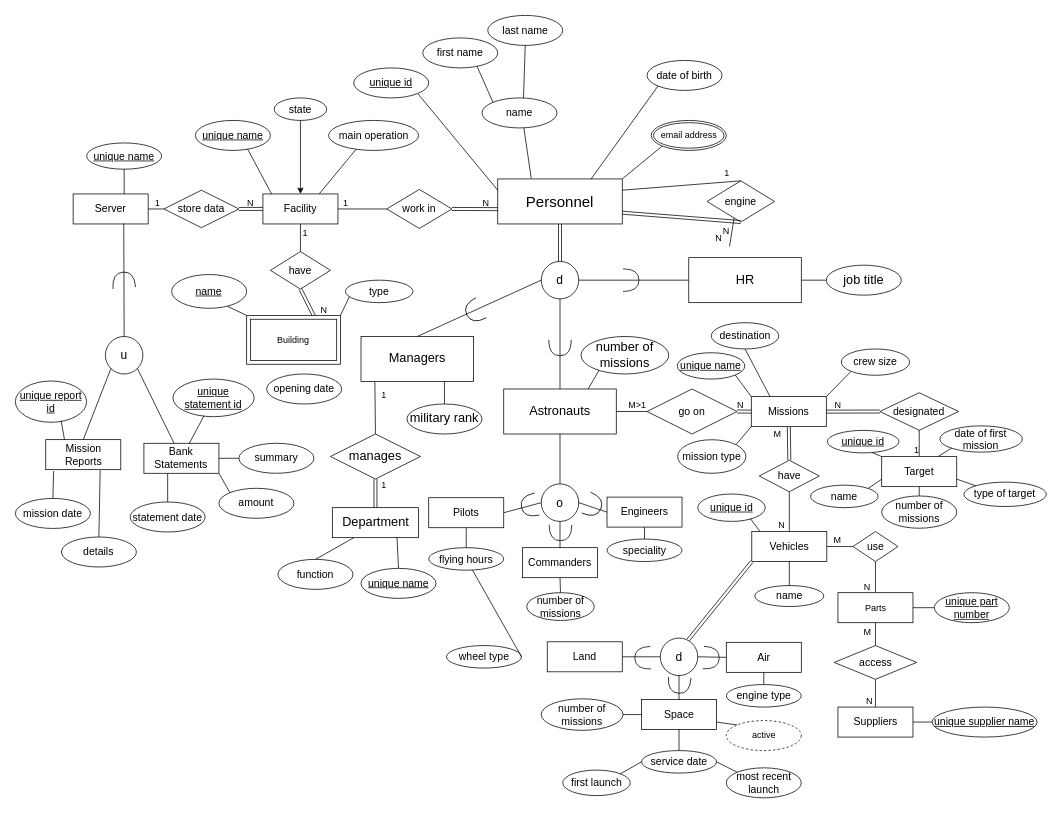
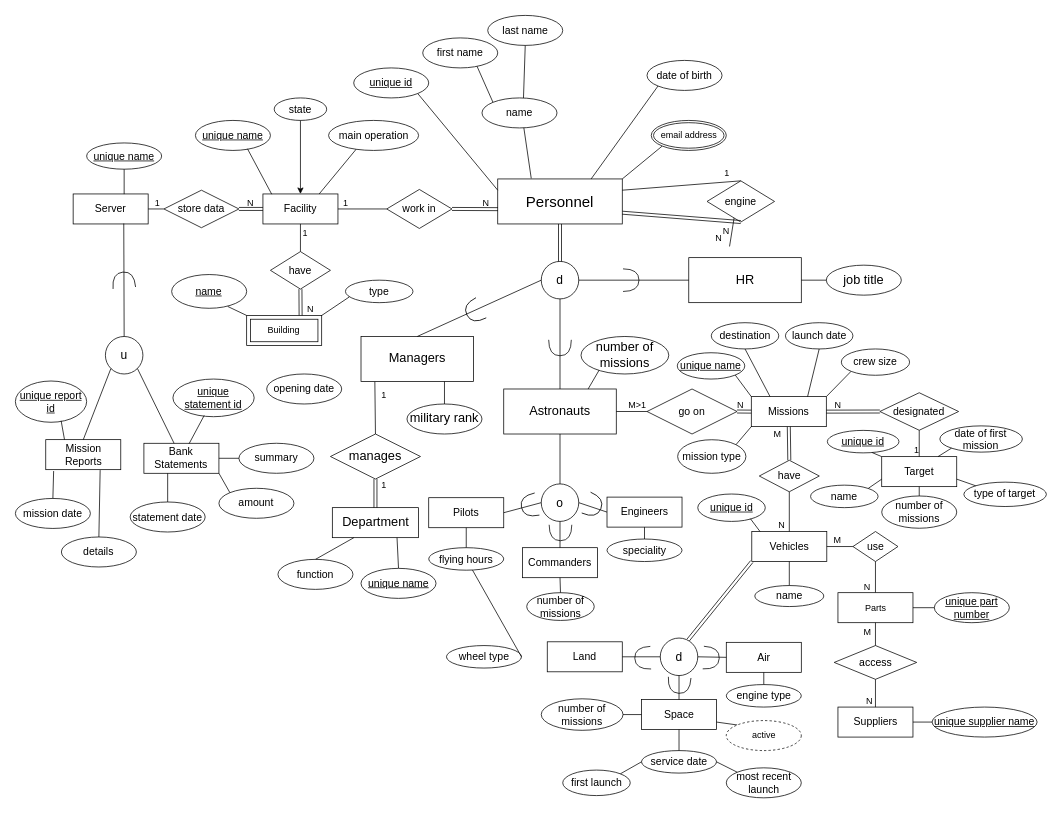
node "launch date": added
node "Building": size 94x49 -> 75x30
edge "launch date" -- "Missions": added
